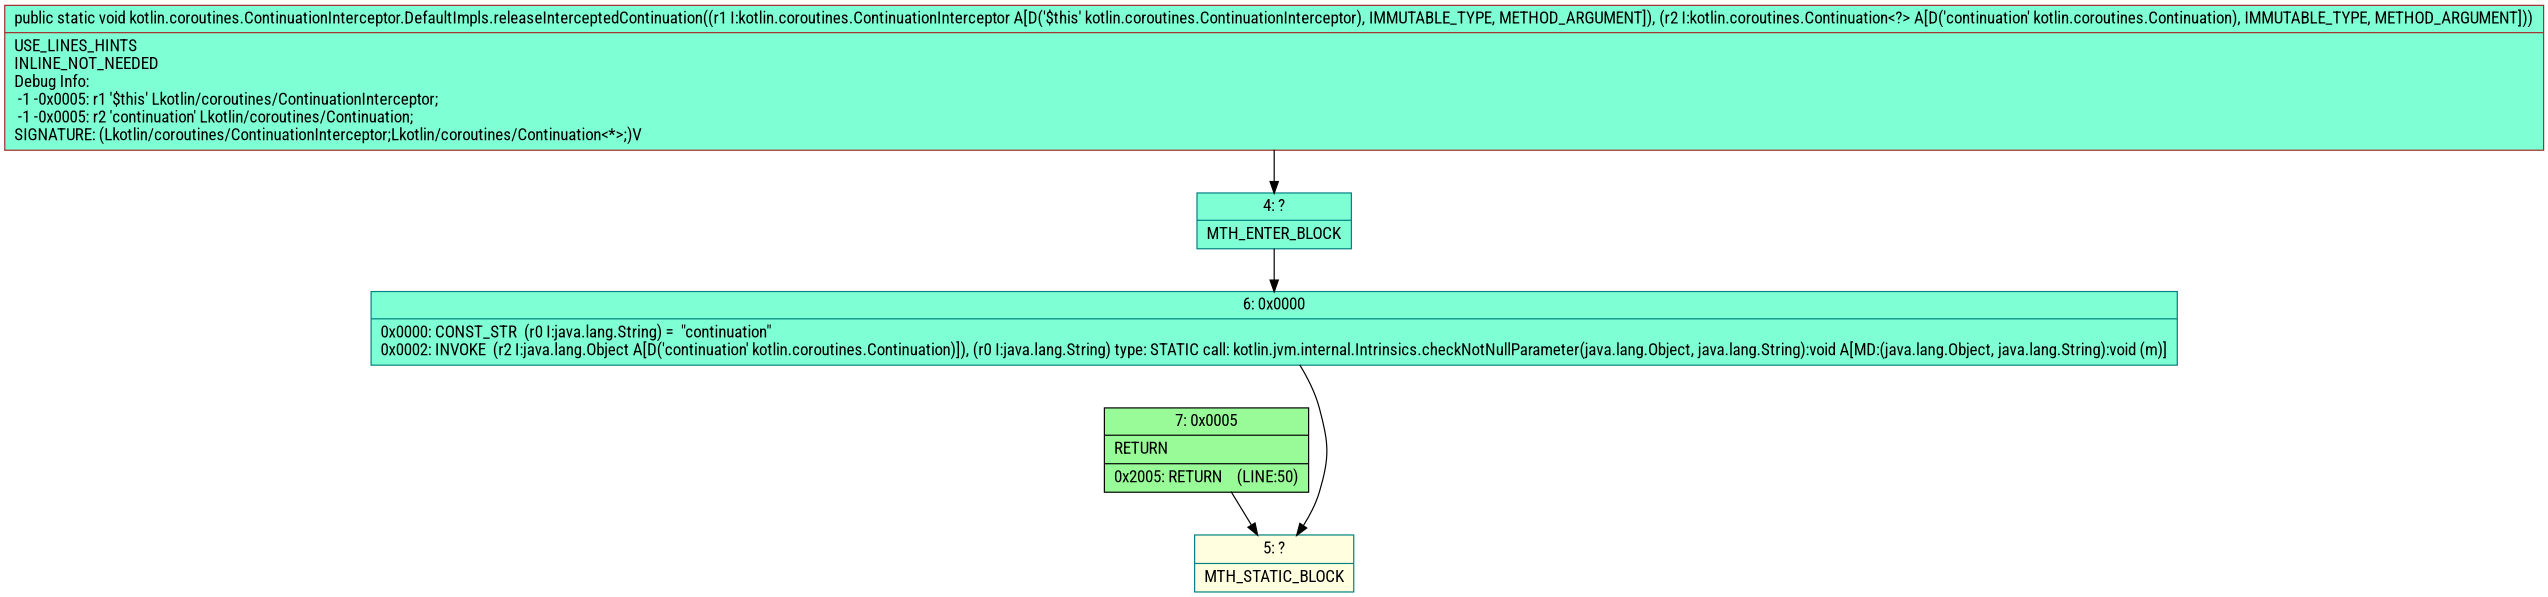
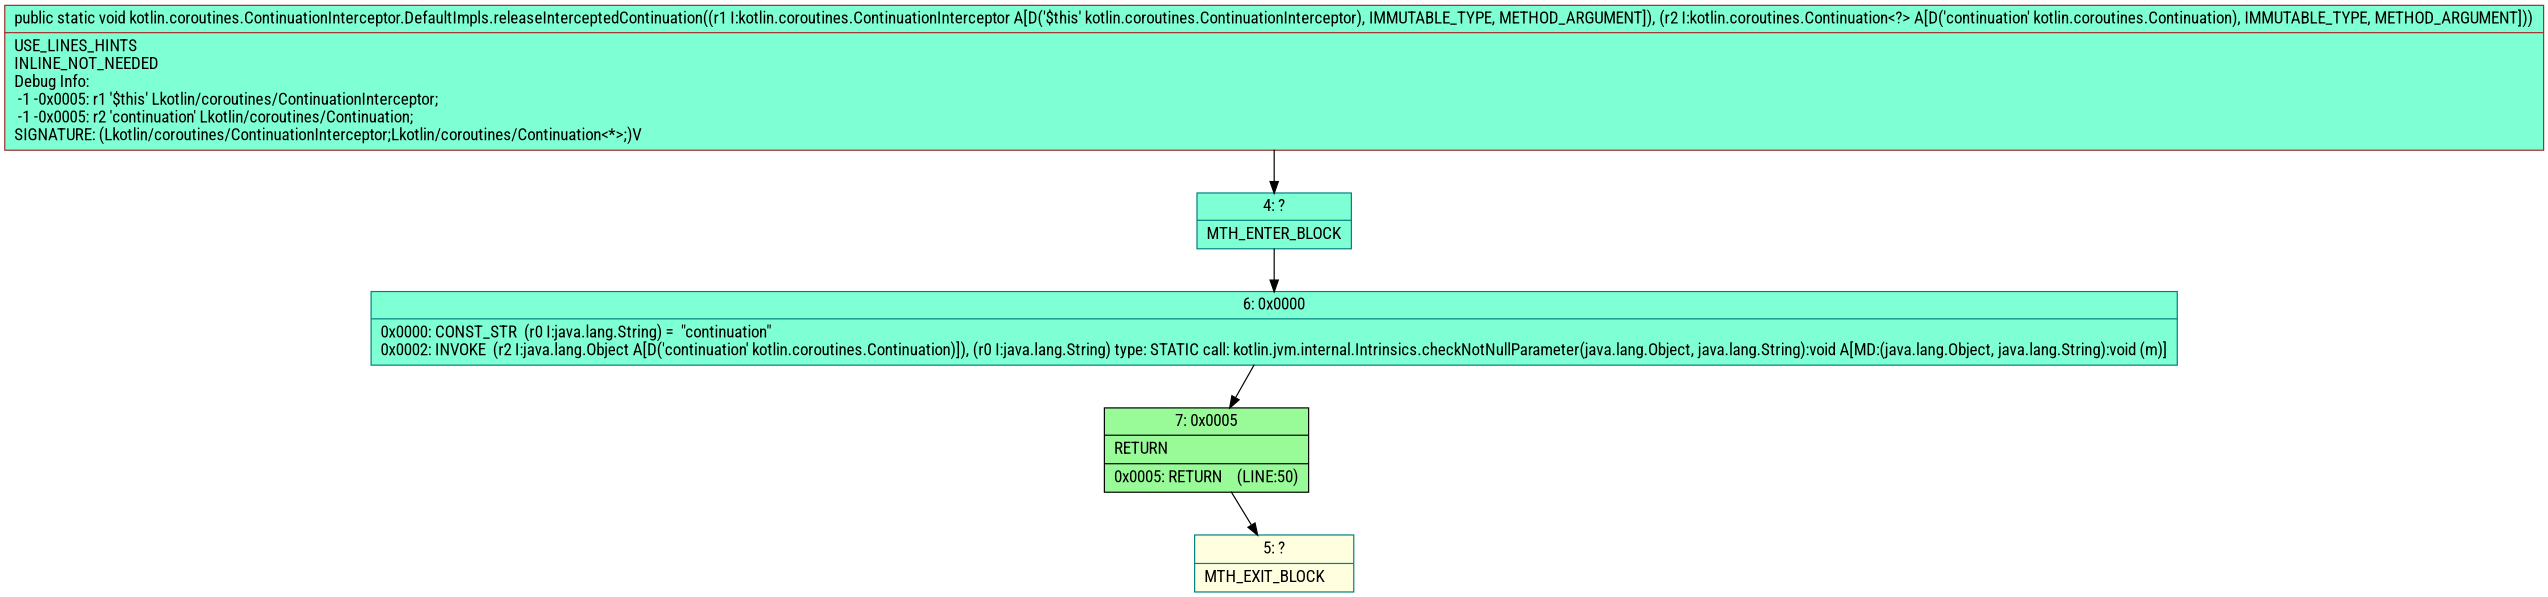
edge "6: 0x0000" -> "5: ?": now "6: 0x0000" -> "7: 0x0005"
node "7: 0x0005": text "0x2005: RETURN    (LINE:50)" -> "0x0005: RETURN    (LINE:50)"
node "5: ?": text "MTH_STATIC_BLOCK" -> "MTH_EXIT_BLOCK"
